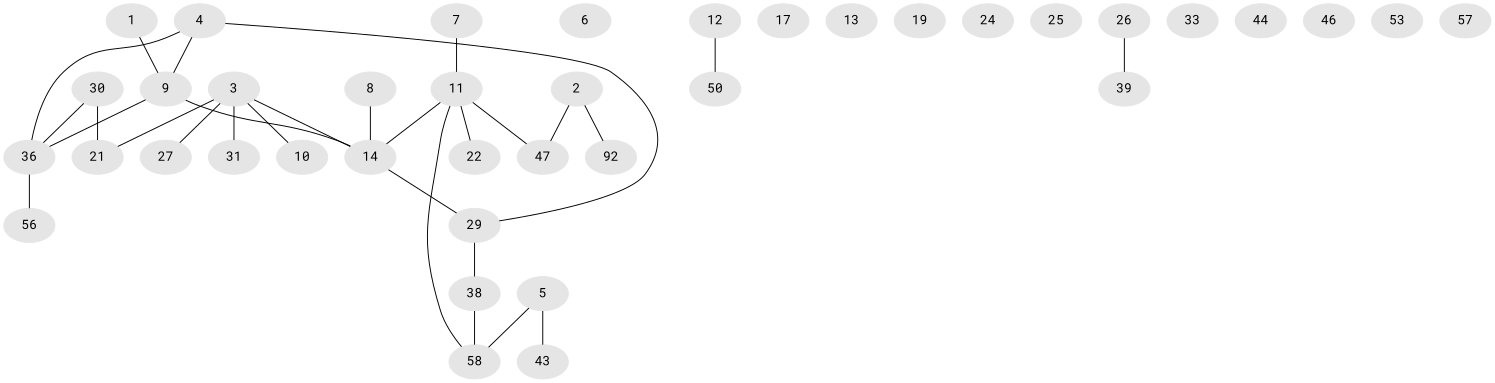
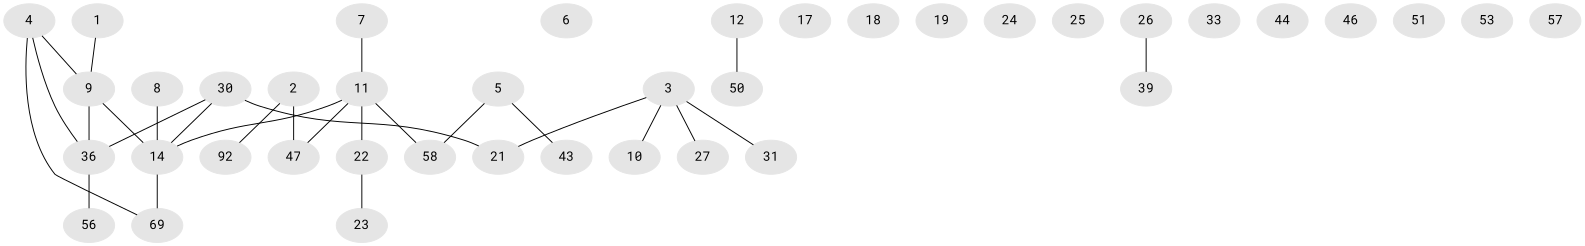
node "13": label "13" -> "18"
node "51": added
edge "3" -- "14": now "30" -- "14"
node "23": added
node "29": label "29" -> "69"
node "38": removed
